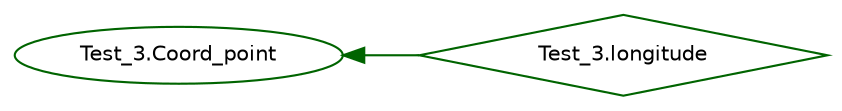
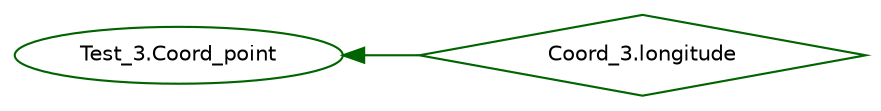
node "Test_3.longitude": label "Test_3.longitude" -> "Coord_3.longitude"
